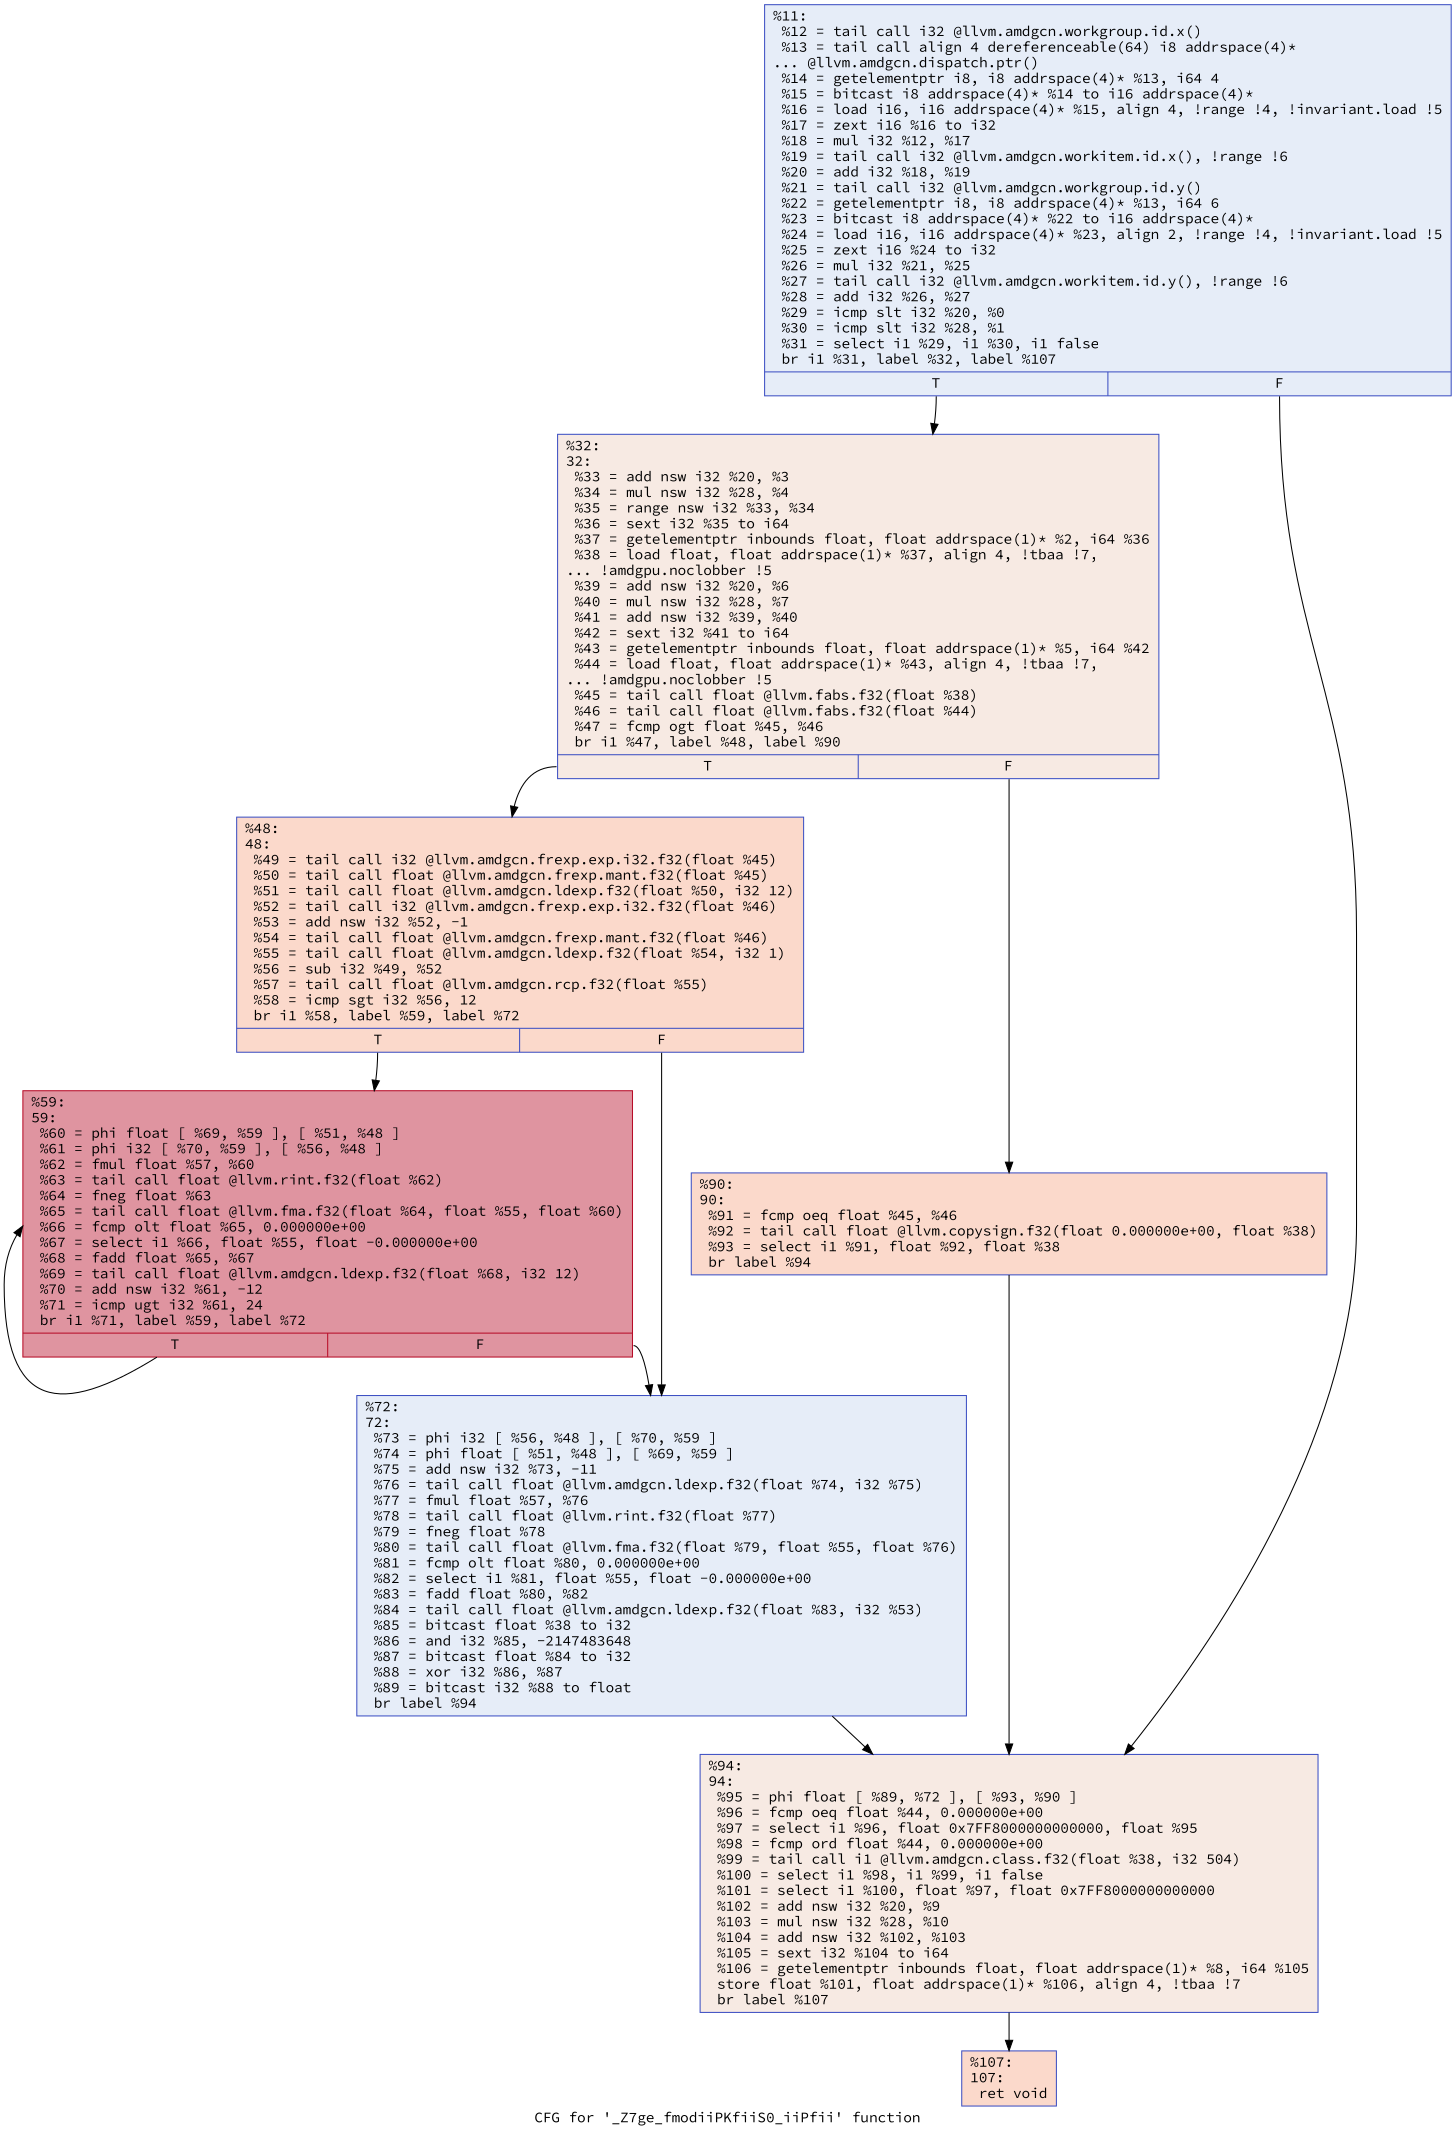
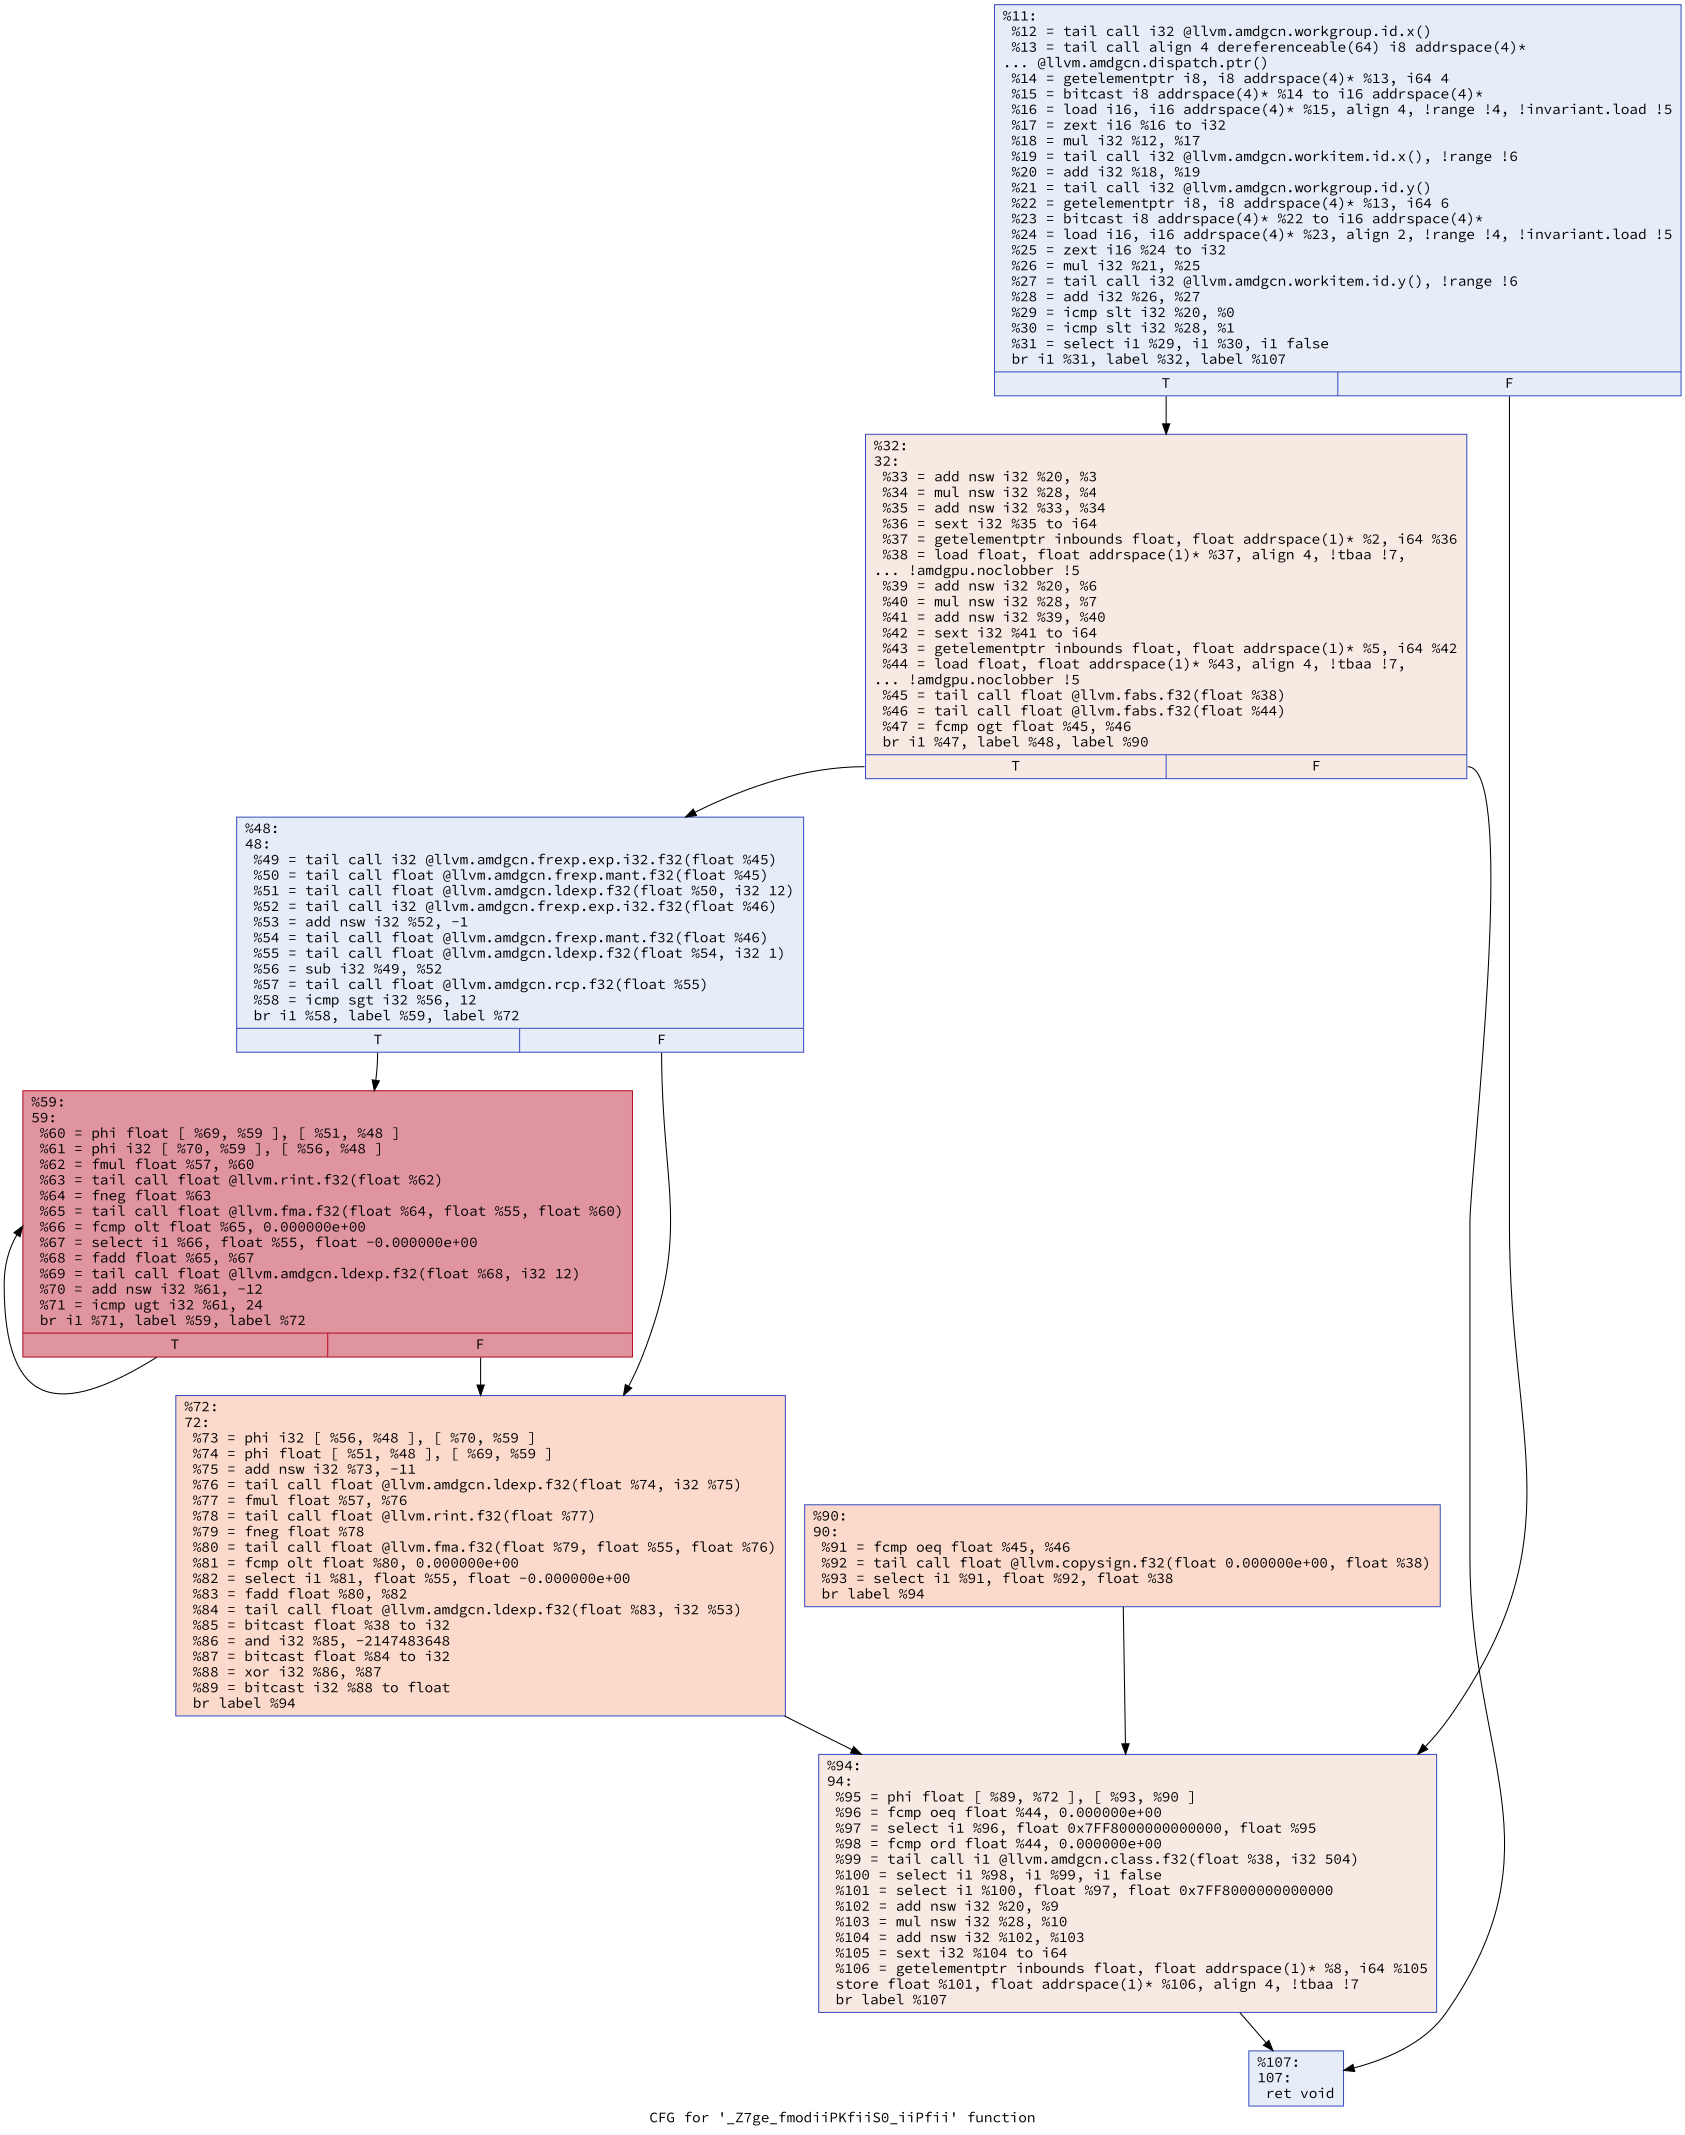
node "%32:": text "%35 = range nsw i32 %33, %34" -> "%35 = add nsw i32 %33, %34"
node "%48:": fillcolor #f7a88970 -> #c7d7f070
edge "%32:" -> "%90:": now "%32:" -> "%107:"
node "%72:": fillcolor #c7d7f070 -> #f7a88970
node "%107:": fillcolor #f7a88970 -> #c7d7f070
